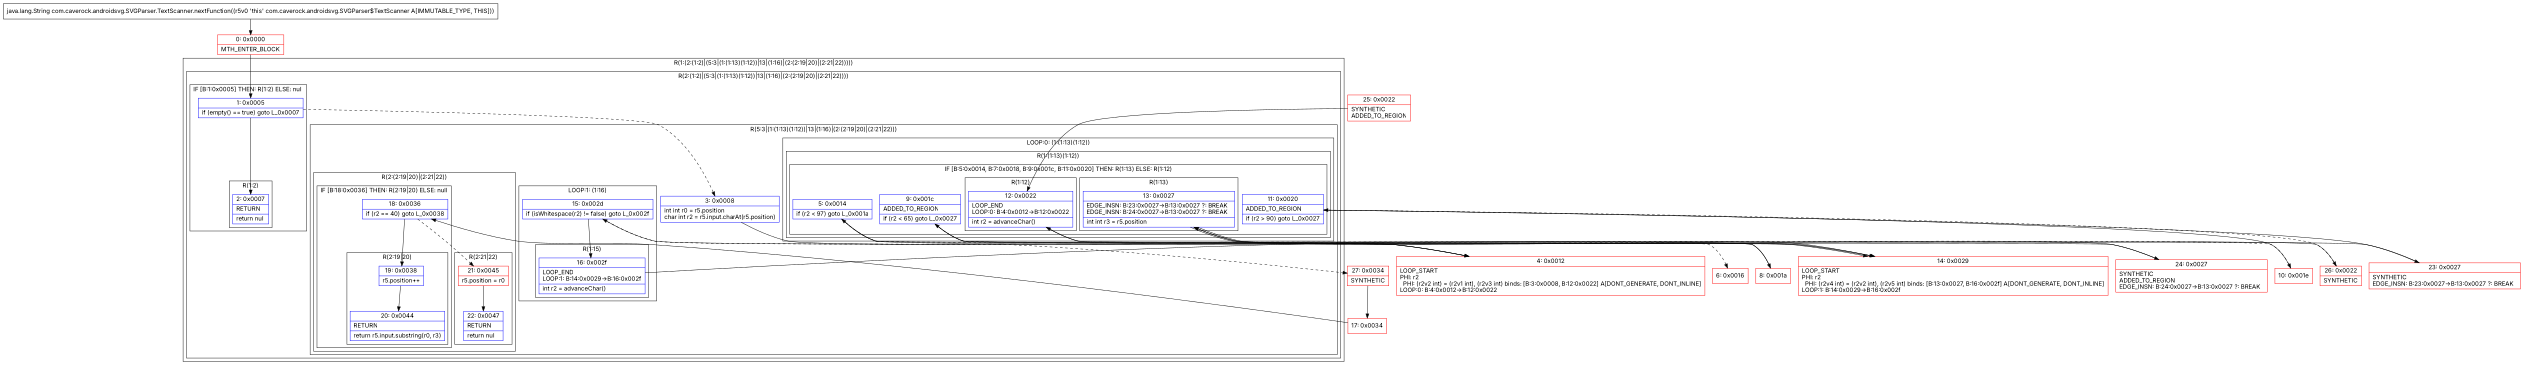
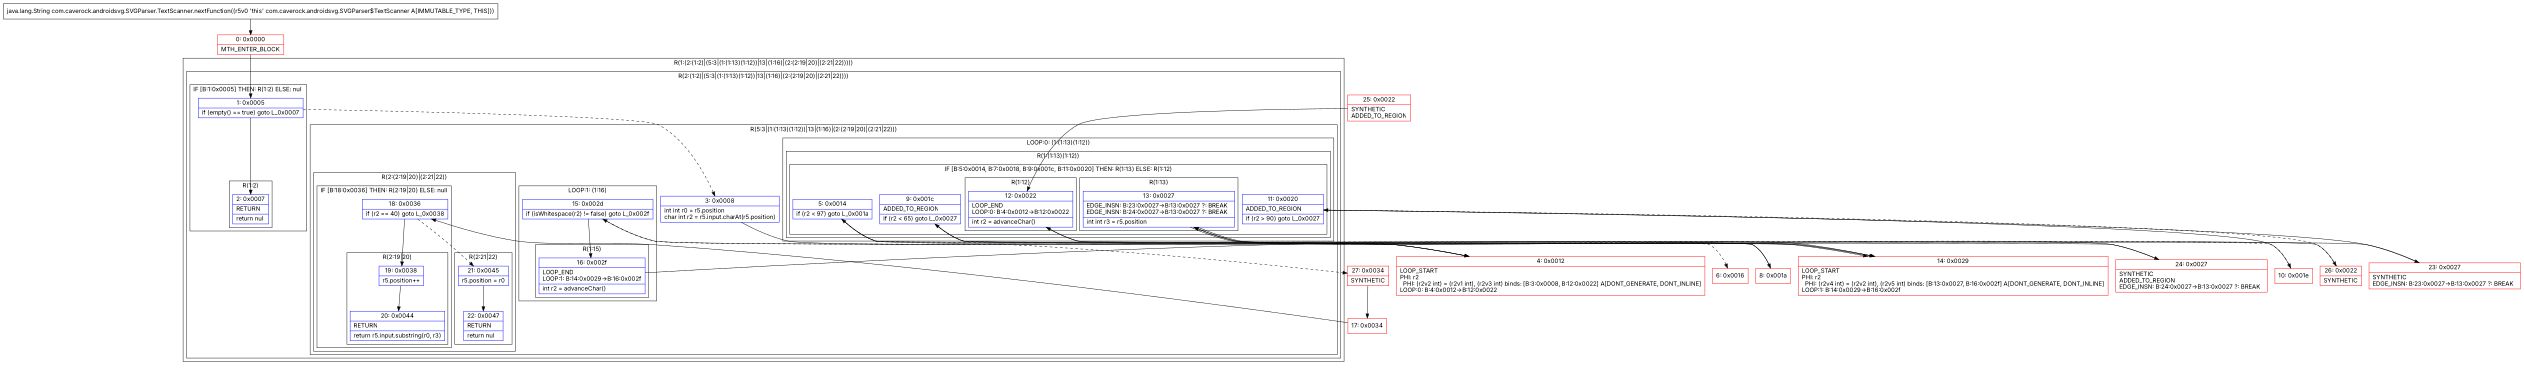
node "21: 0x0045": color red -> blue
